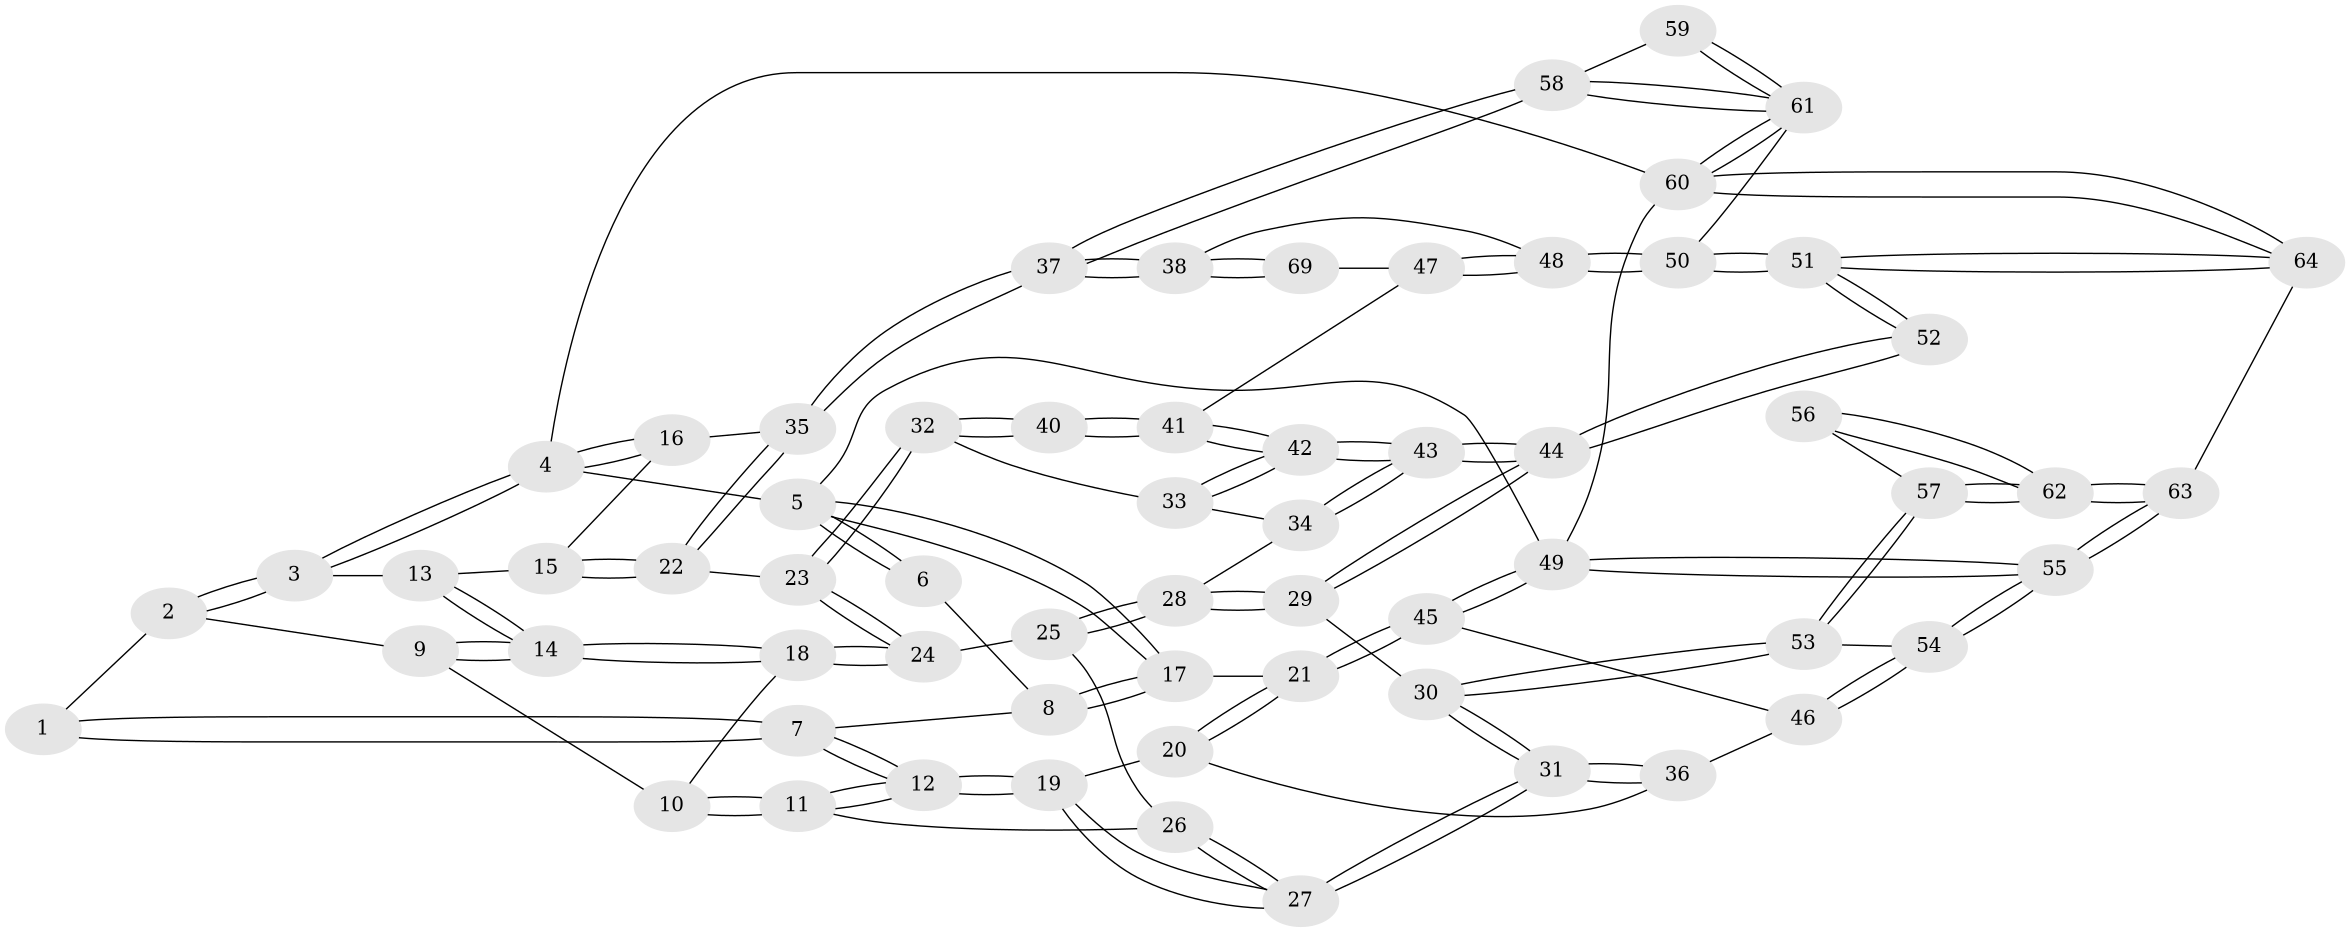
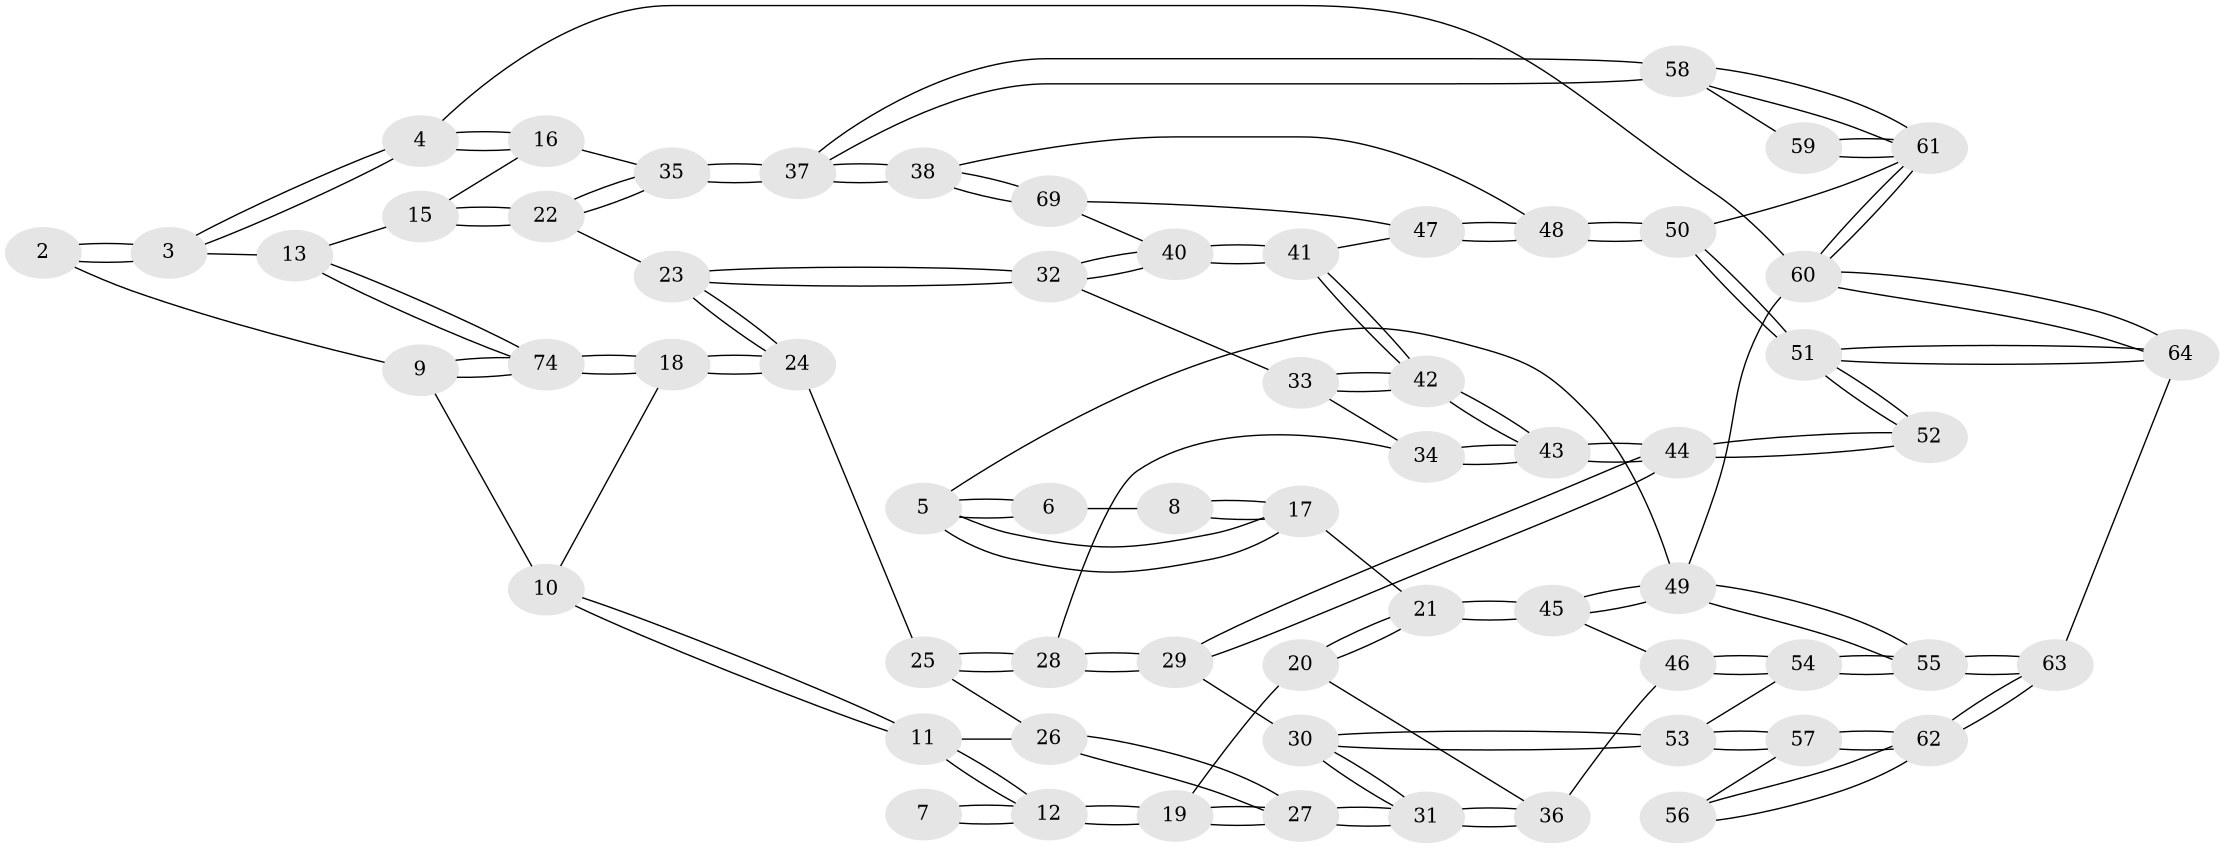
edge "69" -- "40": added
edge "4" -- "5": removed
node "14": label "14" -> "74"
edge "8" -- "7": removed
node "1": removed
